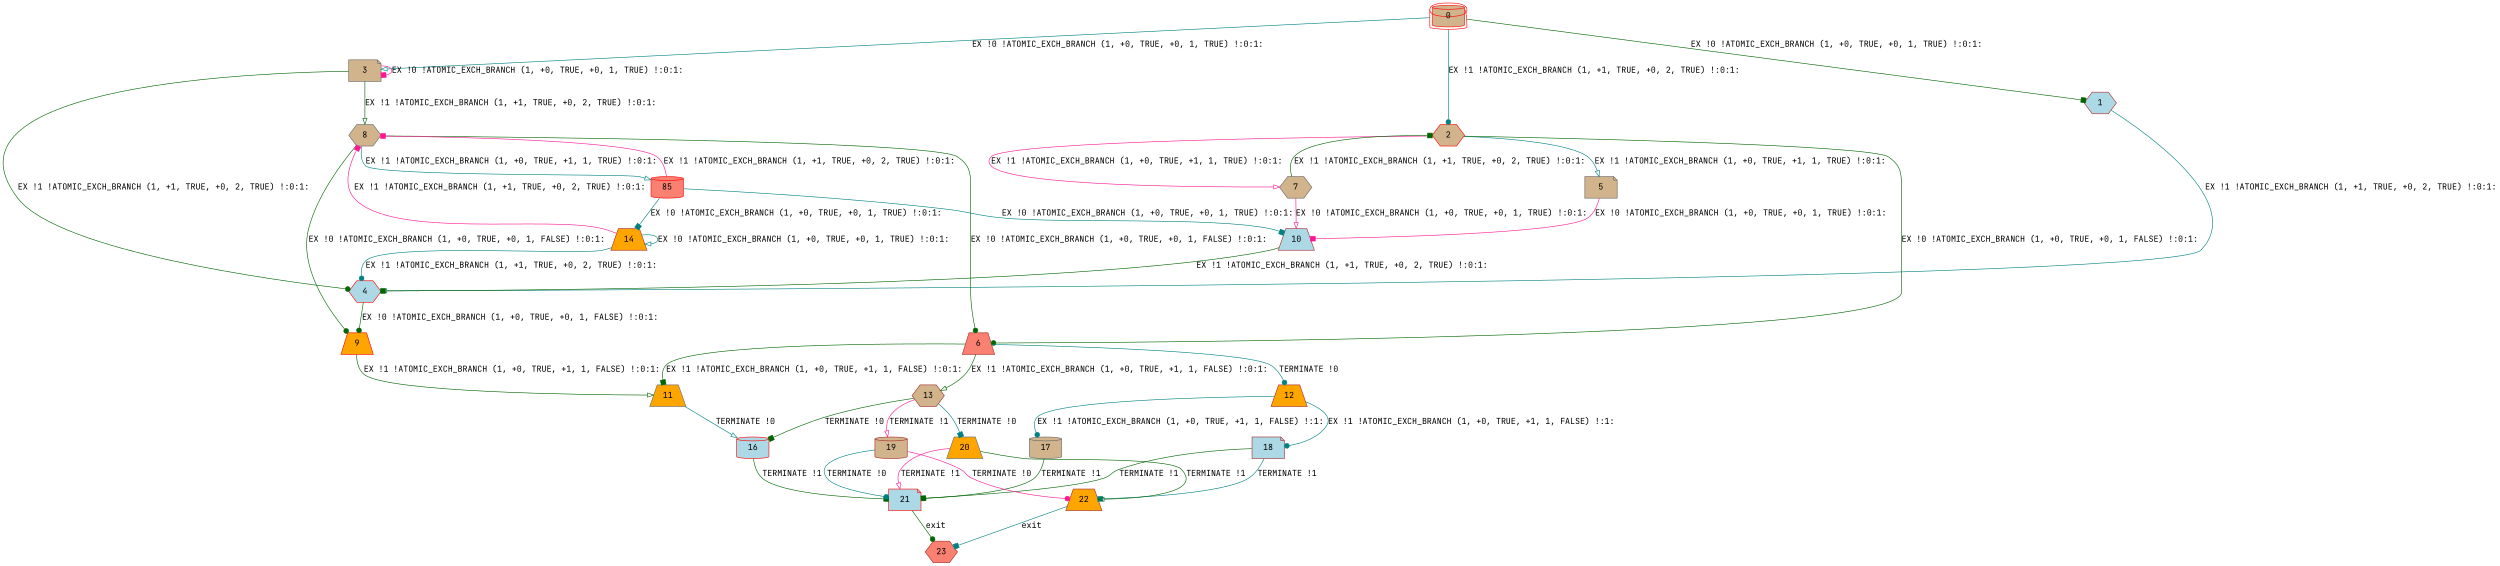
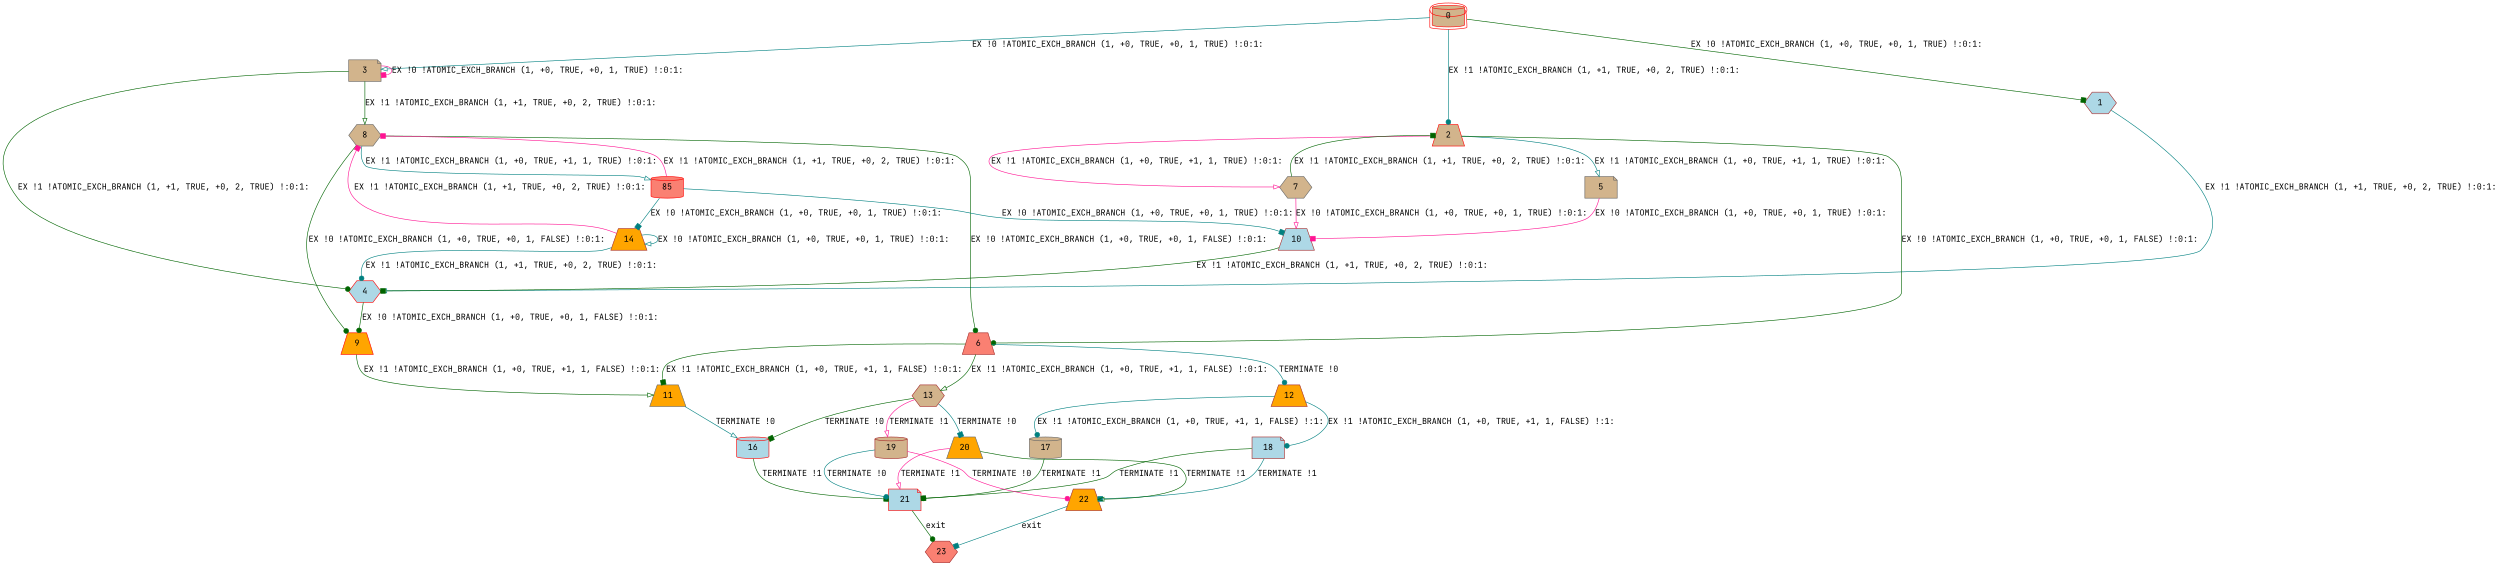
node "2": shape hexagon -> trapezium
